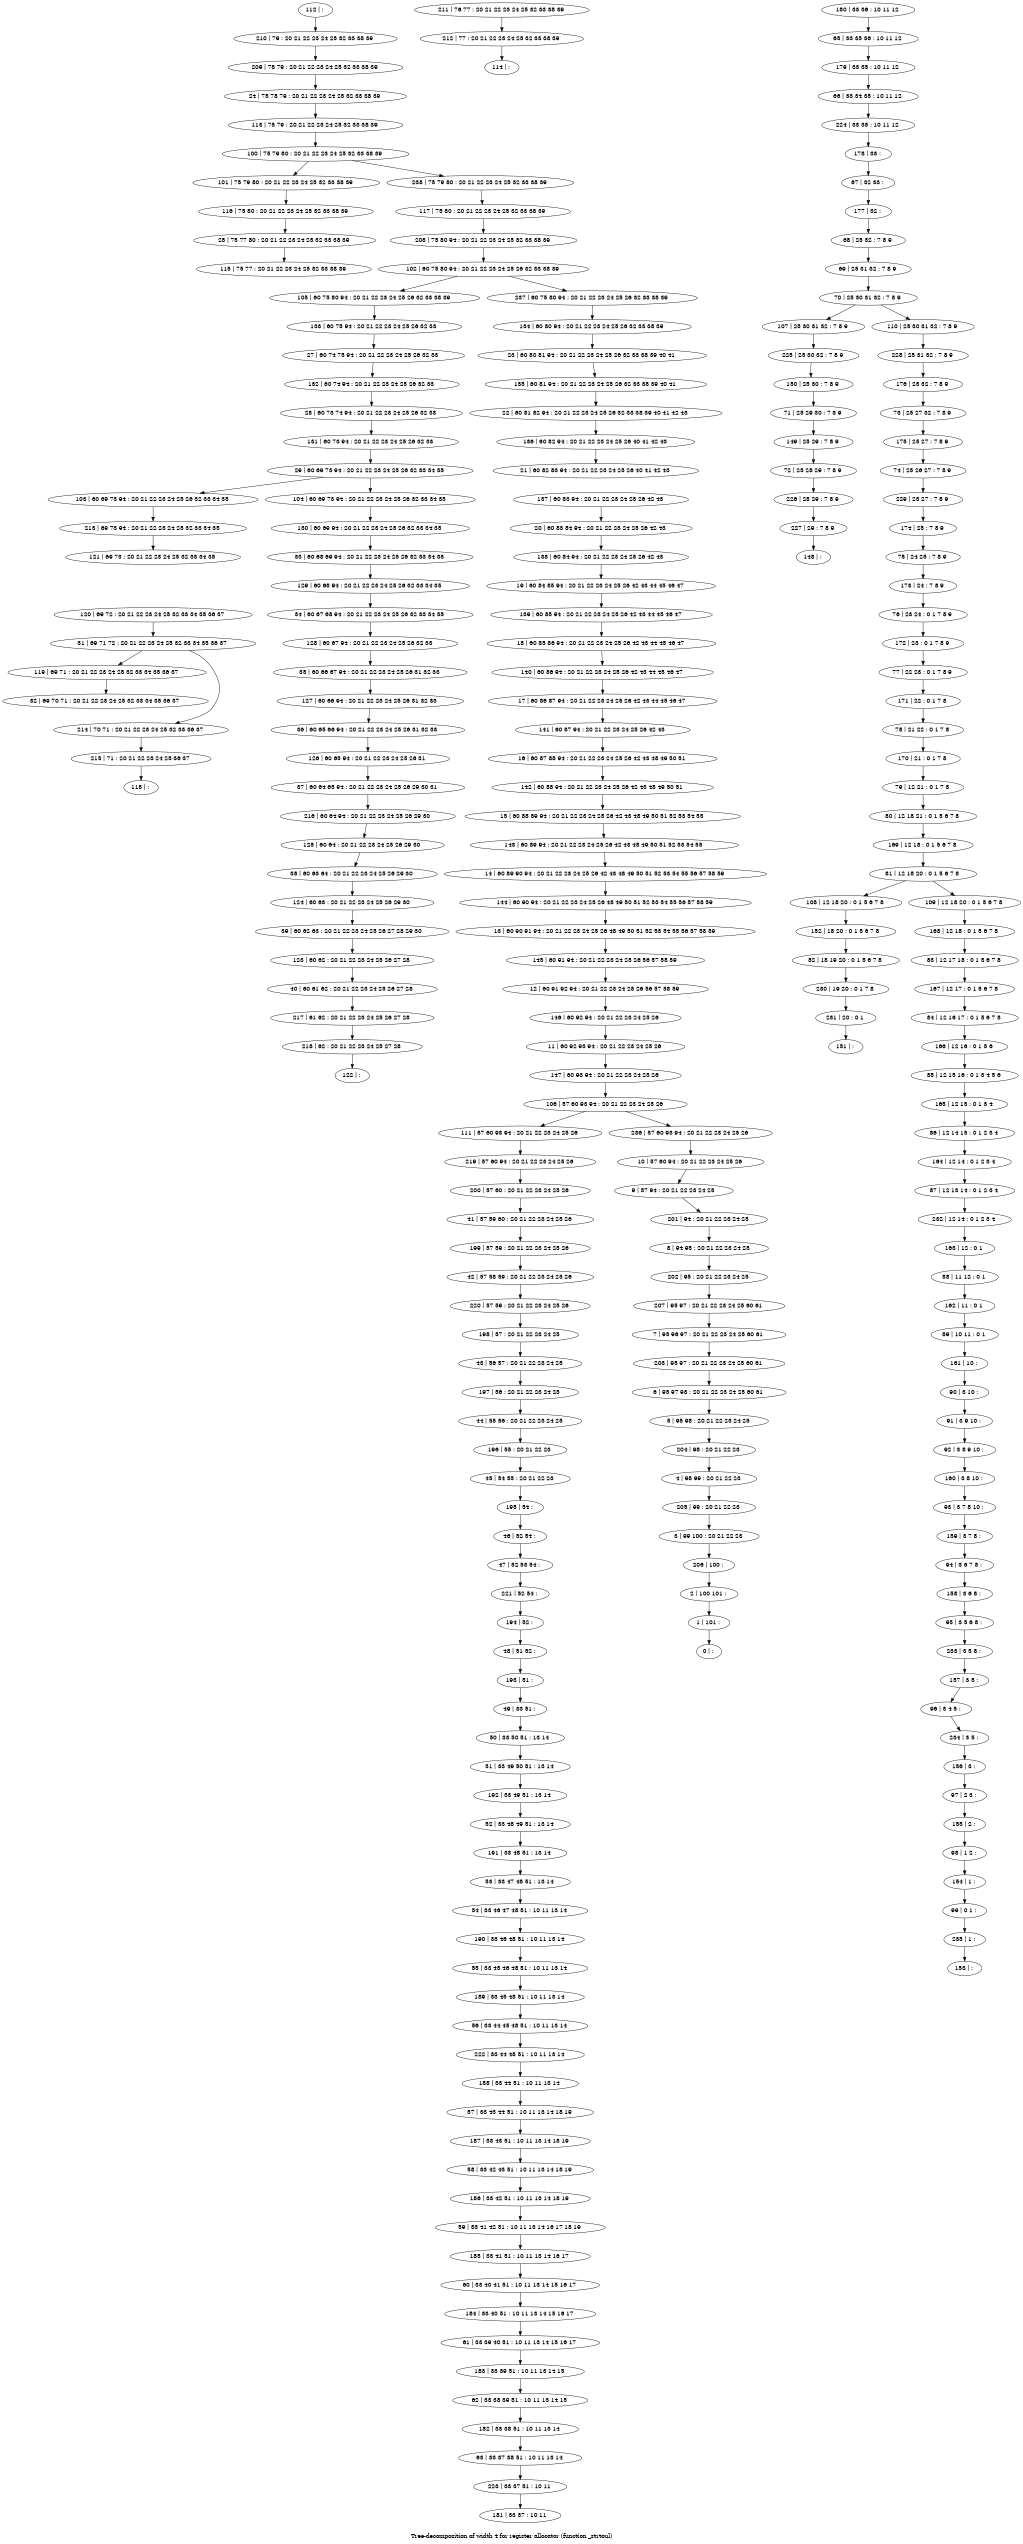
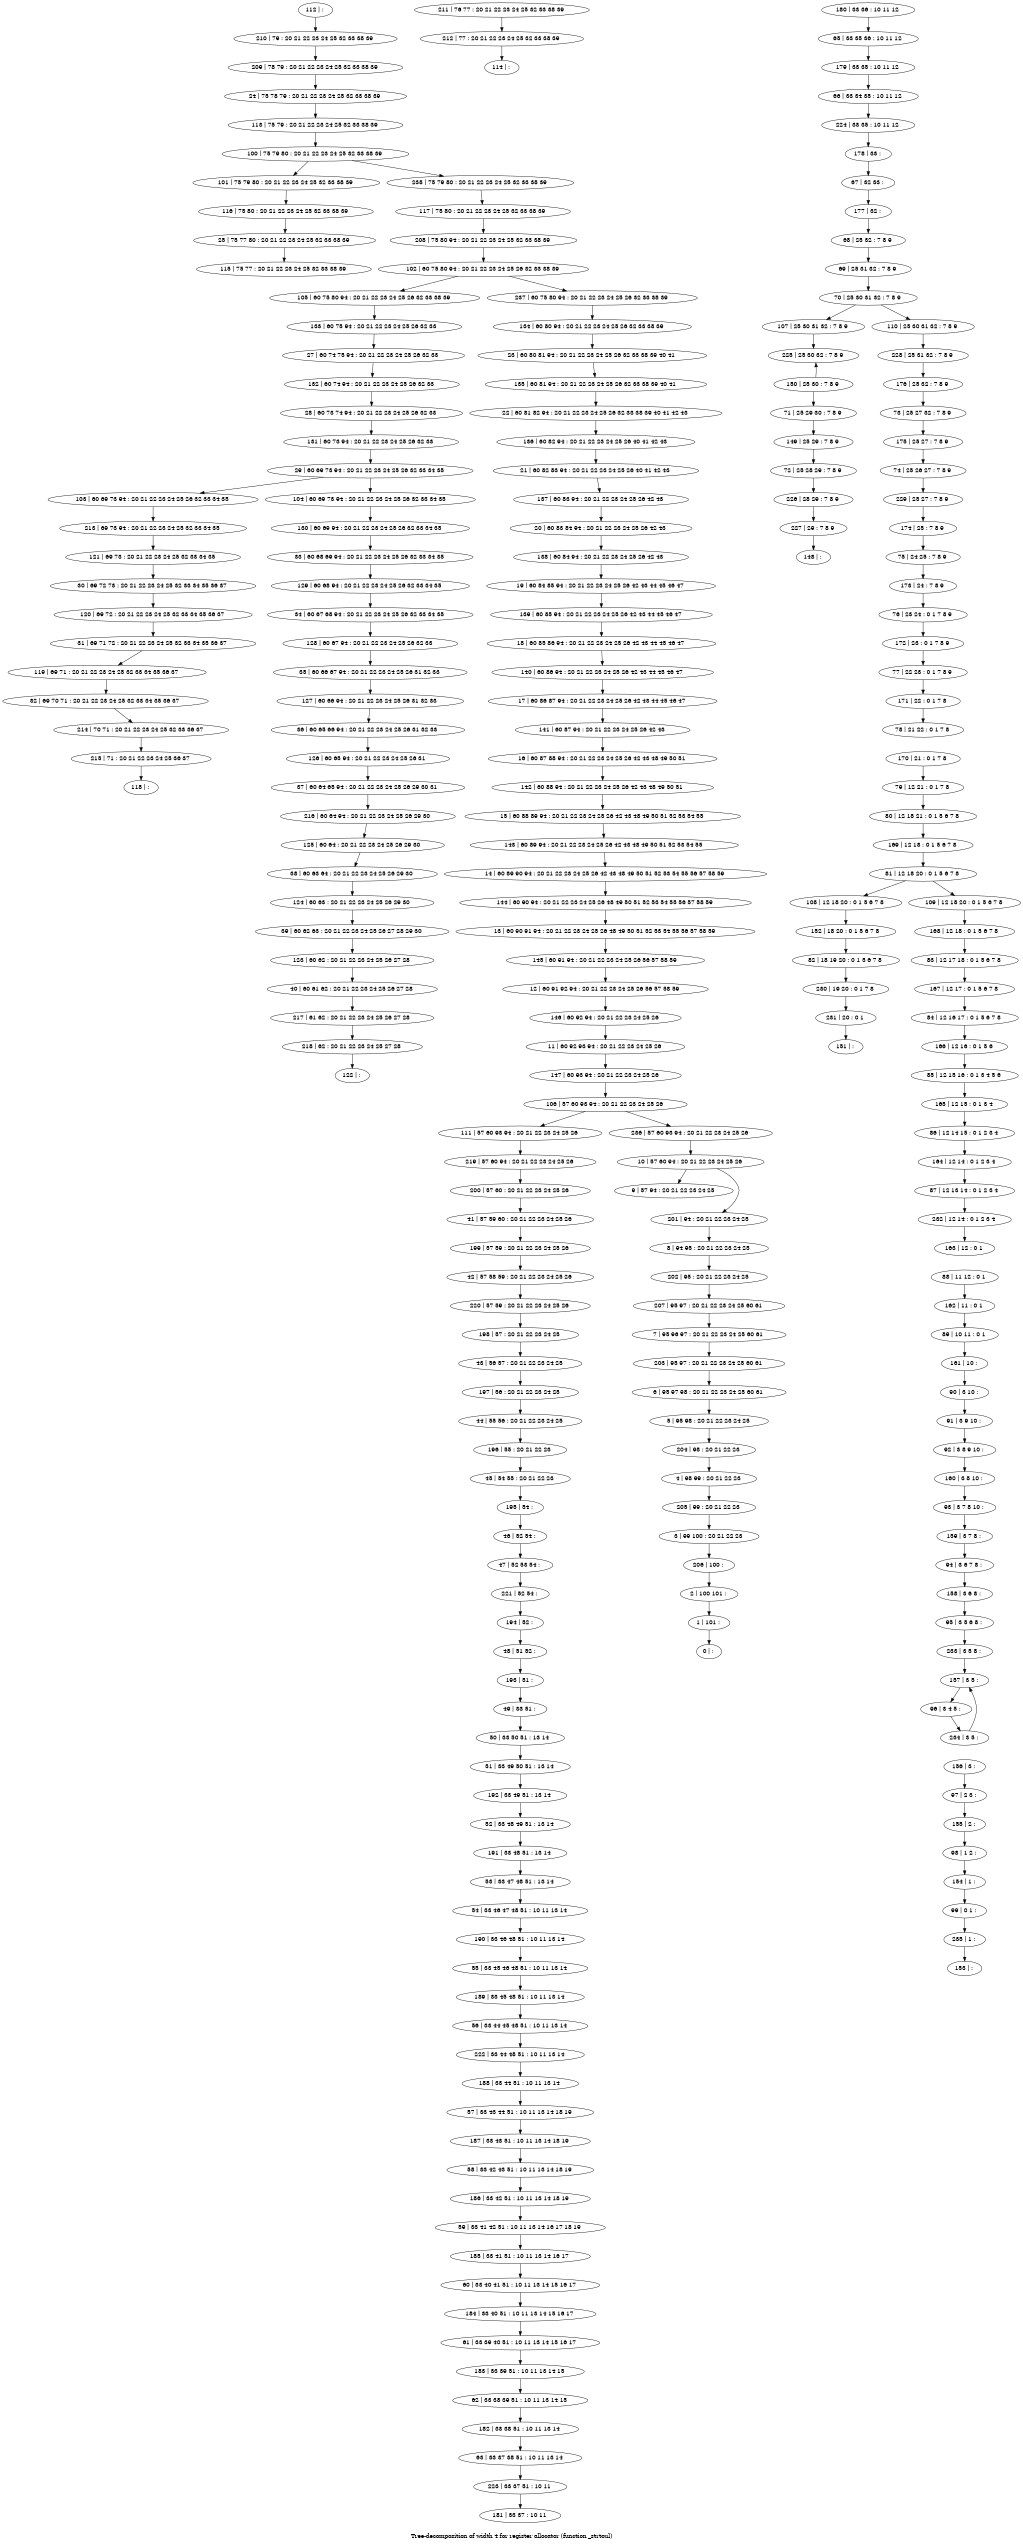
edge "225 | 25 30 32 : 7 8 9" -> "150 | 25 30 : 7 8 9": reversed
edge "21 | 60 82 83 94 : 20 21 22 23 24 25 26 40 41 42 43" -> "137 | 60 83 94 : 20 21 22 23 24 25 26 42 43": added
node "30 | 69 72 73 : 20 21 22 23 24 25 32 33 34 35 36 37": added
edge "31 | 69 71 72 : 20 21 22 23 24 25 32 33 34 35 36 37" -> "214 | 70 71 : 20 21 22 23 24 25 32 33 36 37": now "32 | 69 70 71 : 20 21 22 23 24 25 32 33 34 35 36 37" -> "214 | 70 71 : 20 21 22 23 24 25 32 33 36 37"
edge "78 | 21 22 : 0 1 7 8" -> "170 | 21 : 0 1 7 8": removed
edge "9 | 57 94 : 20 21 22 23 24 25" -> "201 | 94 : 20 21 22 23 24 25": now "10 | 57 60 94 : 20 21 22 23 24 25 26" -> "201 | 94 : 20 21 22 23 24 25"
edge "163 | 12 : 0 1" -> "88 | 11 12 : 0 1": removed
edge "234 | 3 5 :" -> "156 | 3 :": now "234 | 3 5 :" -> "157 | 3 5 :"
